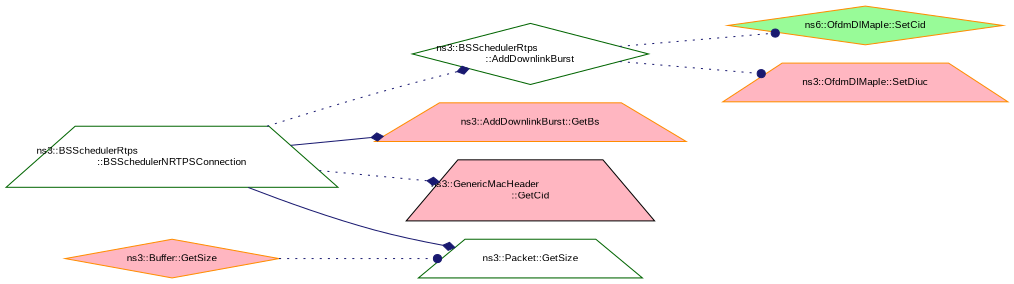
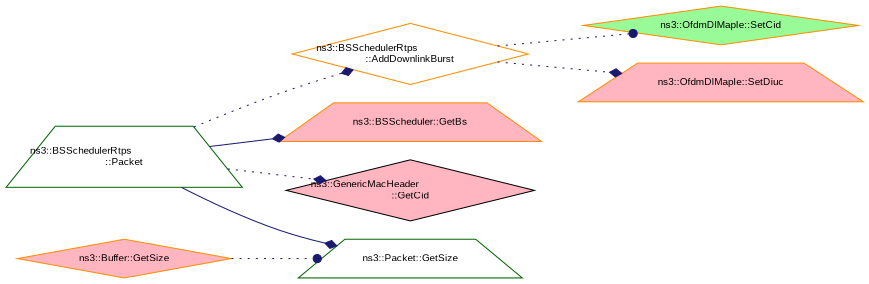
node "ns6::OfdmDlMapIe::SetCid": label "ns6::OfdmDlMapIe::SetCid" -> "ns3::OfdmDlMapIe::SetCid"
node "ns3::BSSchedulerRtps ::AddDownlinkBurst": color darkgreen -> darkorange
edge "ns3::BSSchedulerRtps ::AddDownlinkBurst" -> "ns3::OfdmDlMapIe::SetDiuc": arrowhead dot -> diamond
node "ns3::AddDownlinkBurst::GetBs": label "ns3::AddDownlinkBurst::GetBs" -> "ns3::BSScheduler::GetBs"
node "ns3::BSSchedulerRtps ::BSSchedulerNRTPSConnection": label "ns3::BSSchedulerRtps ::BSSchedulerNRTPSConnection" -> "ns3::BSSchedulerRtps ::Packet"
node "ns3::GenericMacHeader ::GetCid": shape trapezium -> diamond
